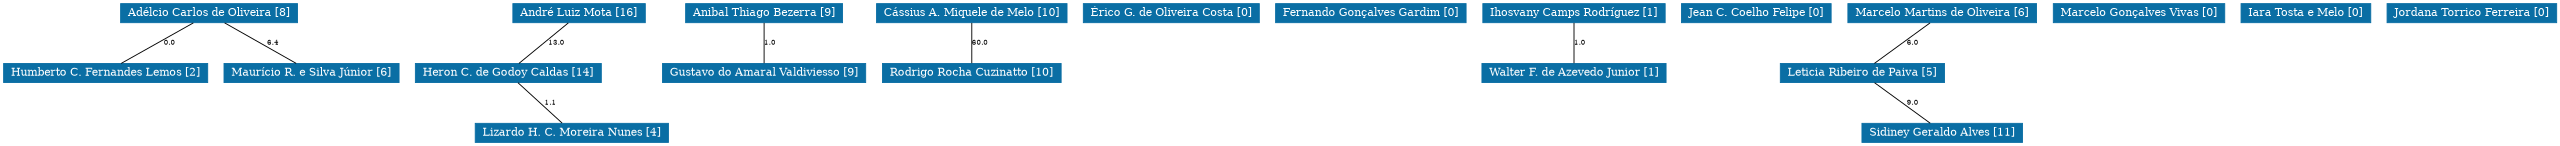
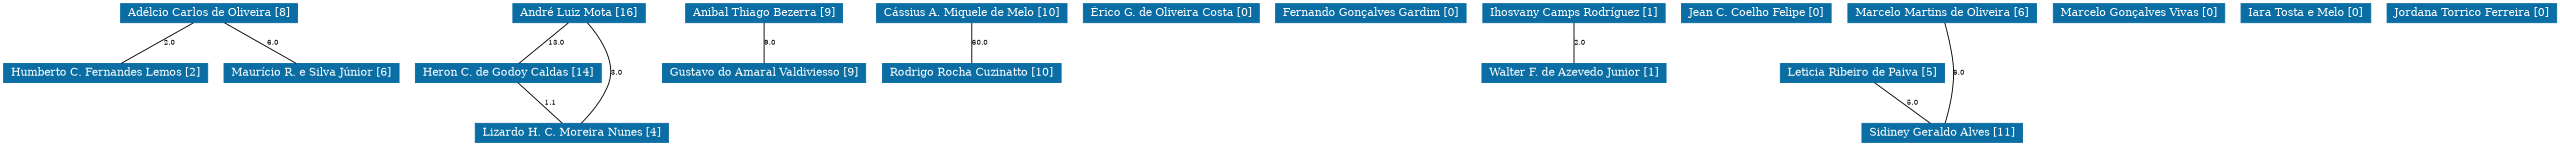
edge "Adélcio Carlos de Oliveira [8]" -- "Humberto C. Fernandes Lemos [2]": label "0.0" -> "2.0"
edge "Adélcio Carlos de Oliveira [8]" -- "Maurício R. e Silva Júnior [6]": label "6.4" -> "6.0"
edge "Anibal Thiago Bezerra [9]" -- "Gustavo do Amaral Valdiviesso [9]": label "1.0" -> "9.0"
edge "Ihosvany Camps Rodríguez [1]" -- "Walter F. de Azevedo Junior [1]": label "1.0" -> "2.0"
edge "Marcelo Martins de Oliveira [6]" -- "Leticia Ribeiro de Paiva [5]": now "Marcelo Martins de Oliveira [6]" -- "Sidiney Geraldo Alves [11]"
edge "André Luiz Mota [16]" -- "Lizardo H. C. Moreira Nunes [4]": added, label "3.0"
edge "Leticia Ribeiro de Paiva [5]" -- "Sidiney Geraldo Alves [11]": label "9.0" -> "5.0"
